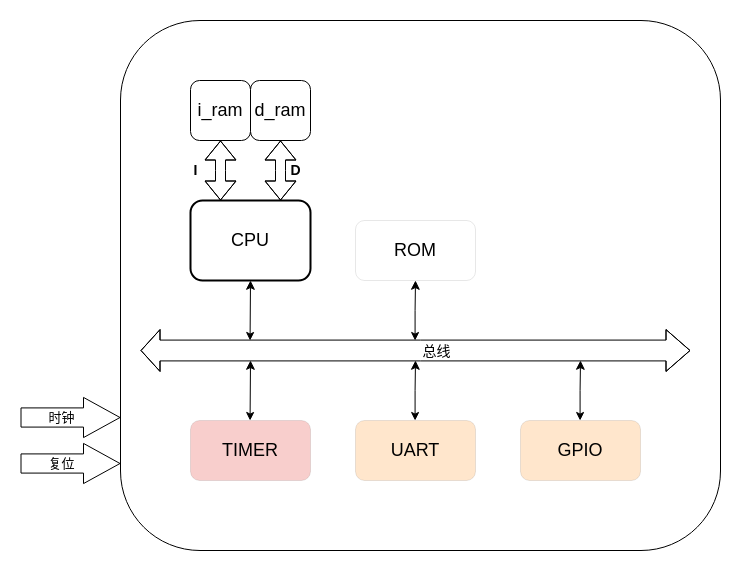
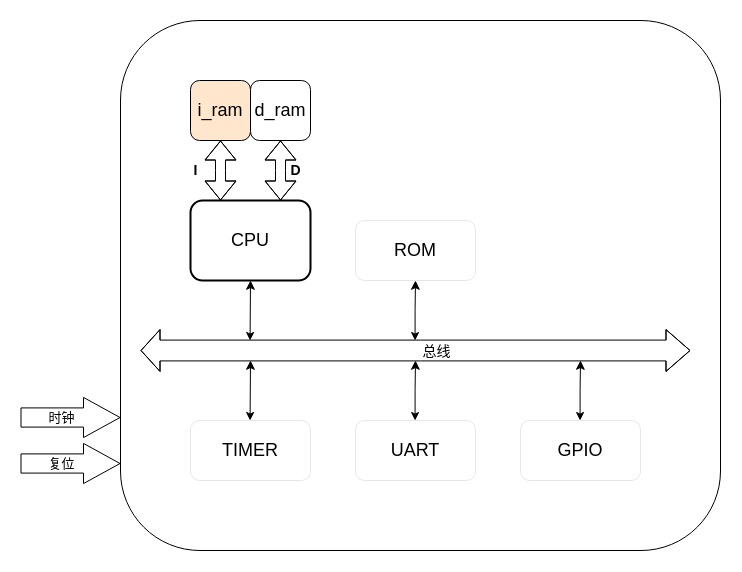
node "i_ram": fillcolor #ffffff -> #ffe6cc
node "TIMER": fillcolor #f8cecc -> #ffffff
node "UART": fillcolor #ffe6cc -> #ffffff
node "GPIO": fillcolor #ffe6cc -> #ffffff
